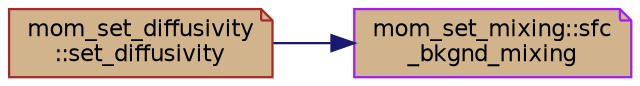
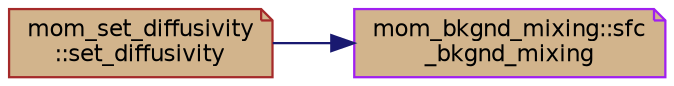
node "mom_set_mixing::sfc _bkgnd_mixing": label "mom_set_mixing::sfc _bkgnd_mixing" -> "mom_bkgnd_mixing::sfc _bkgnd_mixing"
